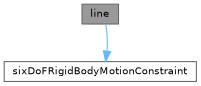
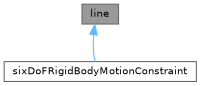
edge "line" -> "sixDoFRigidBodyMotionConstraint": reversed
